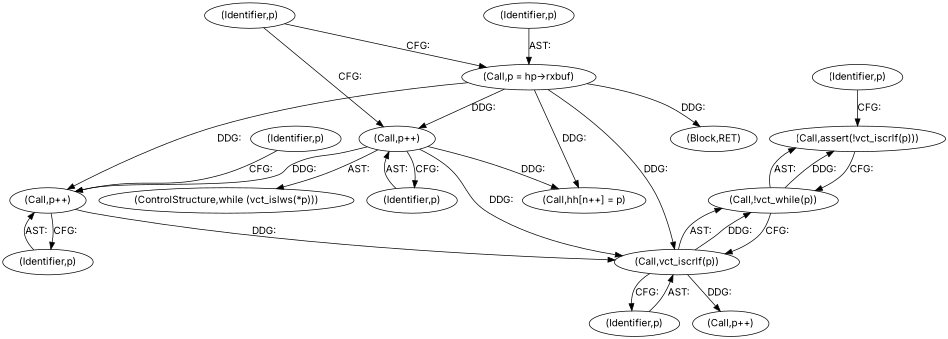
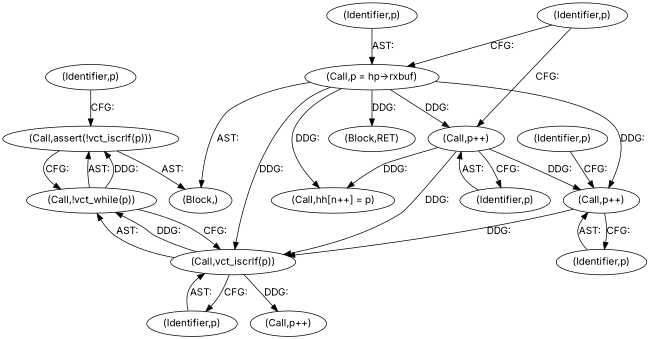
node "(Block,)": added
node "(ControlStructure,while (vct_islws(*p)))": removed
